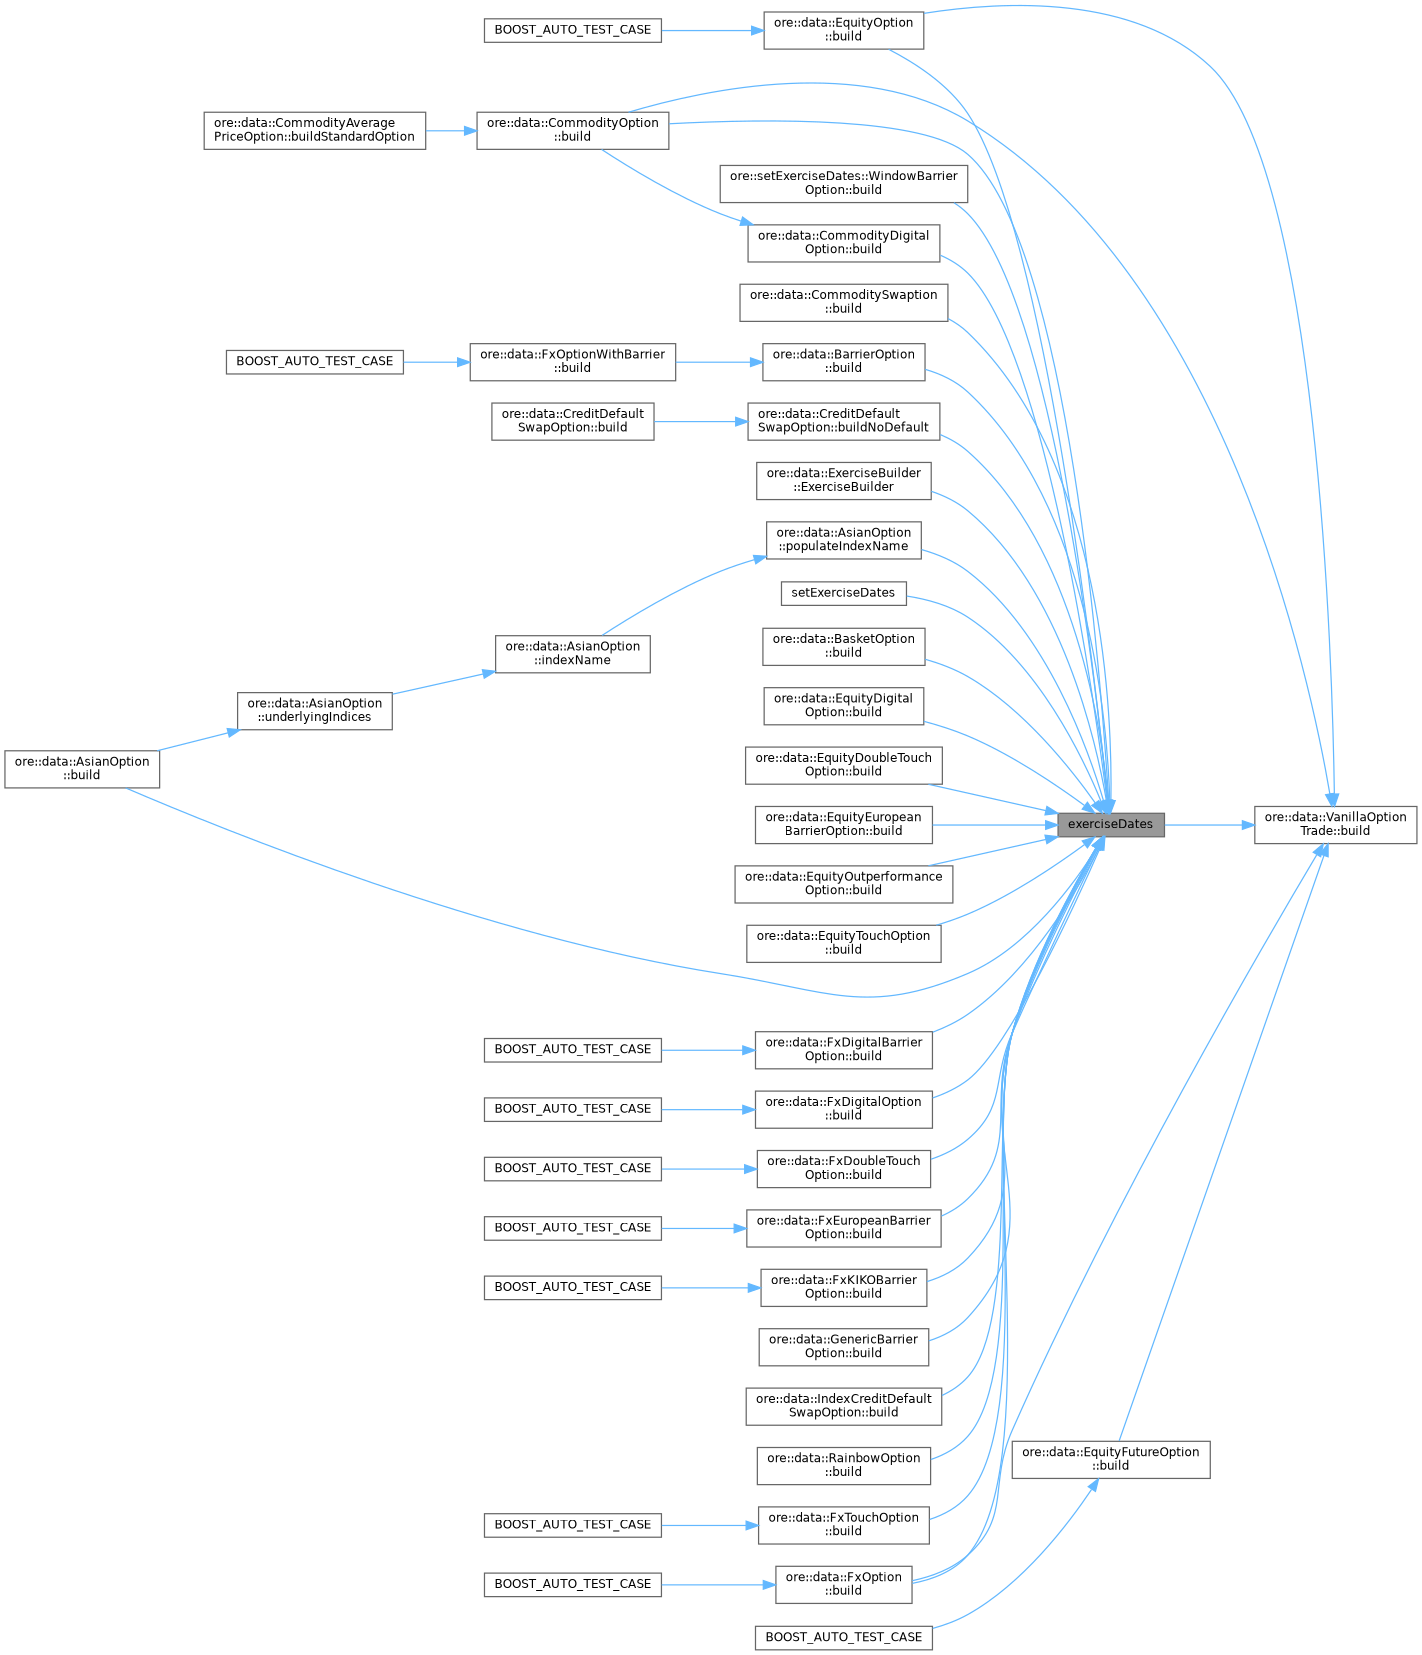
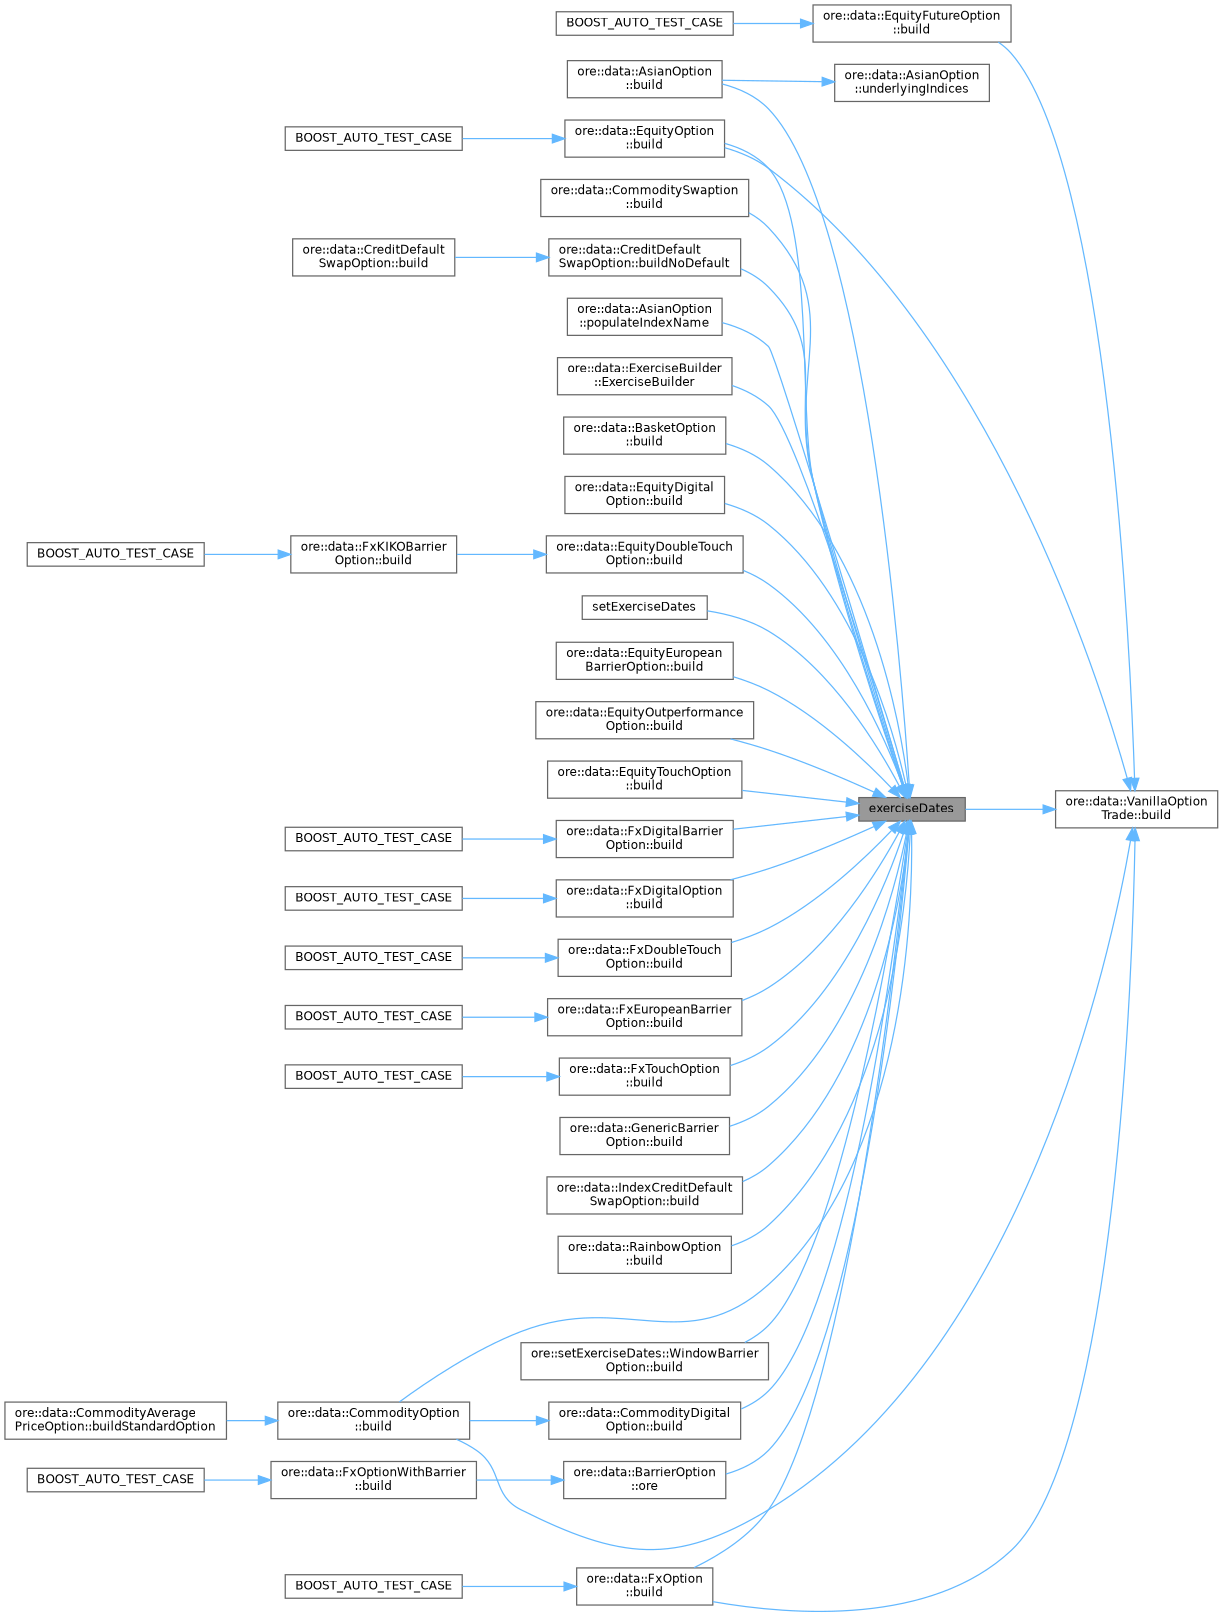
node "ore::data::BarrierOption ::build": label "ore::data::BarrierOption ::build" -> "ore::data::BarrierOption ::ore"
node "ore::data::AsianOption ::indexName": removed
edge "ore::data::FxKIKOBarrier Option::build" -> "exerciseDates": now "ore::data::FxKIKOBarrier Option::build" -> "ore::data::EquityDoubleTouch Option::build"
